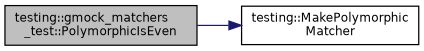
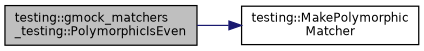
node "testing::gmock_matchers _test::PolymorphicIsEven": label "testing::gmock_matchers _test::PolymorphicIsEven" -> "testing::gmock_matchers _testing::PolymorphicIsEven"
